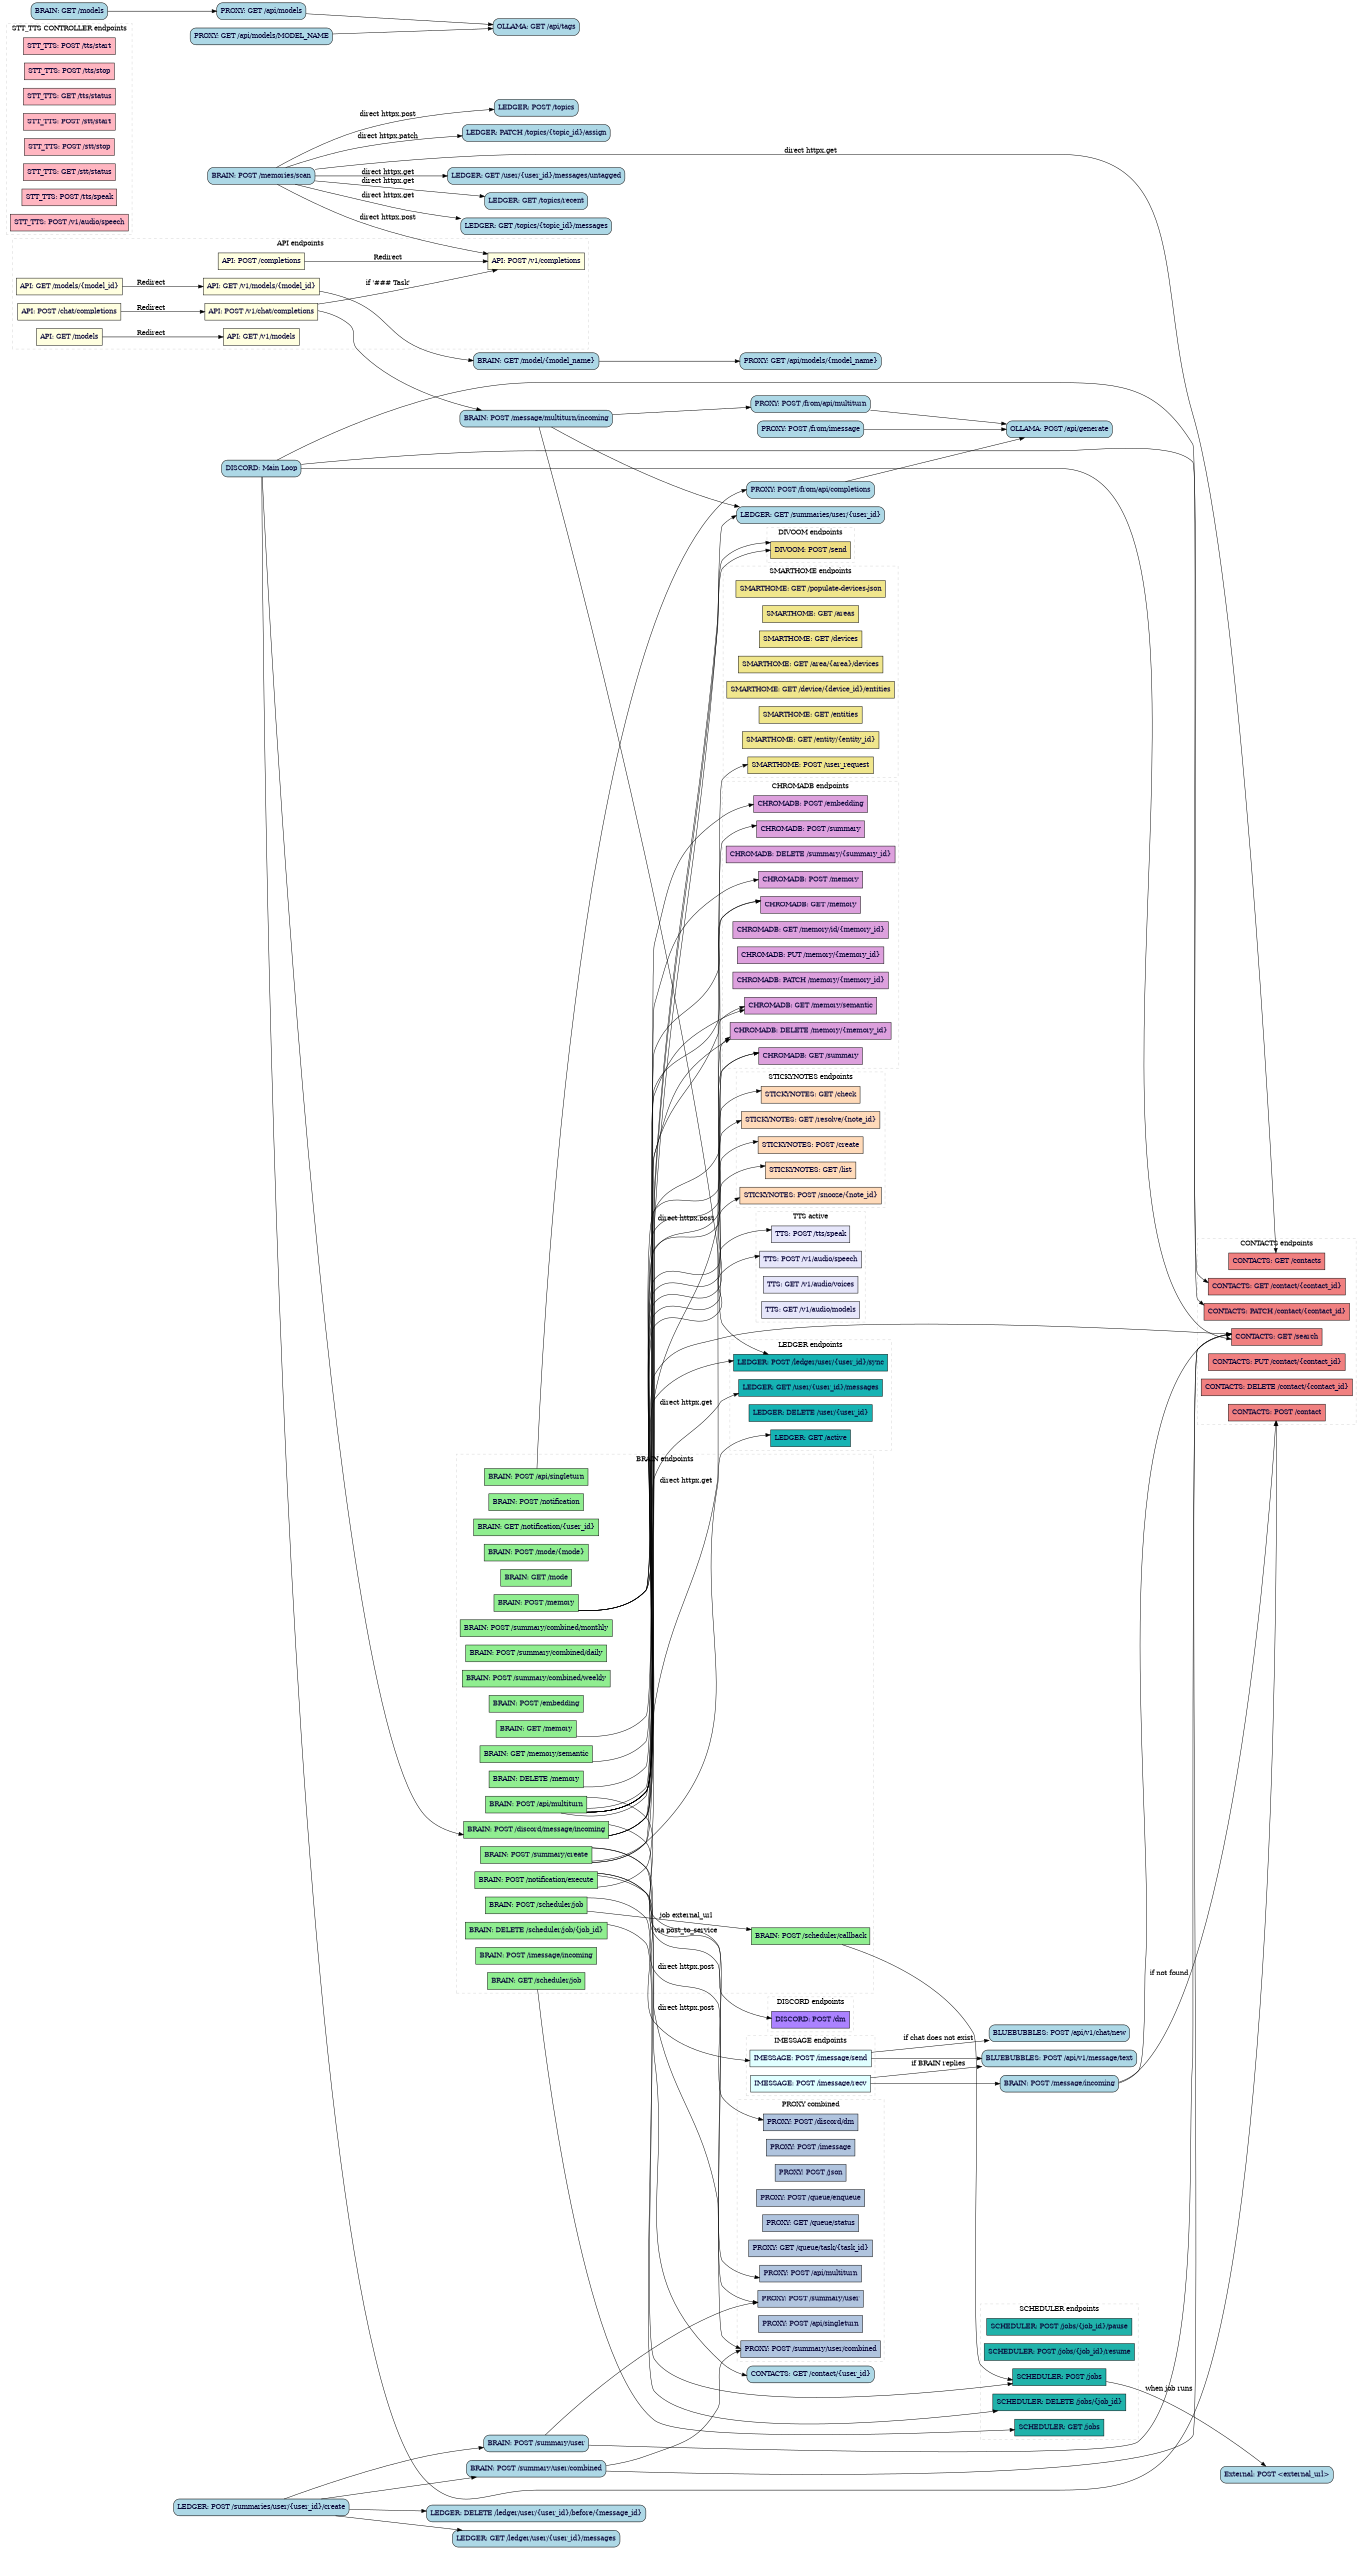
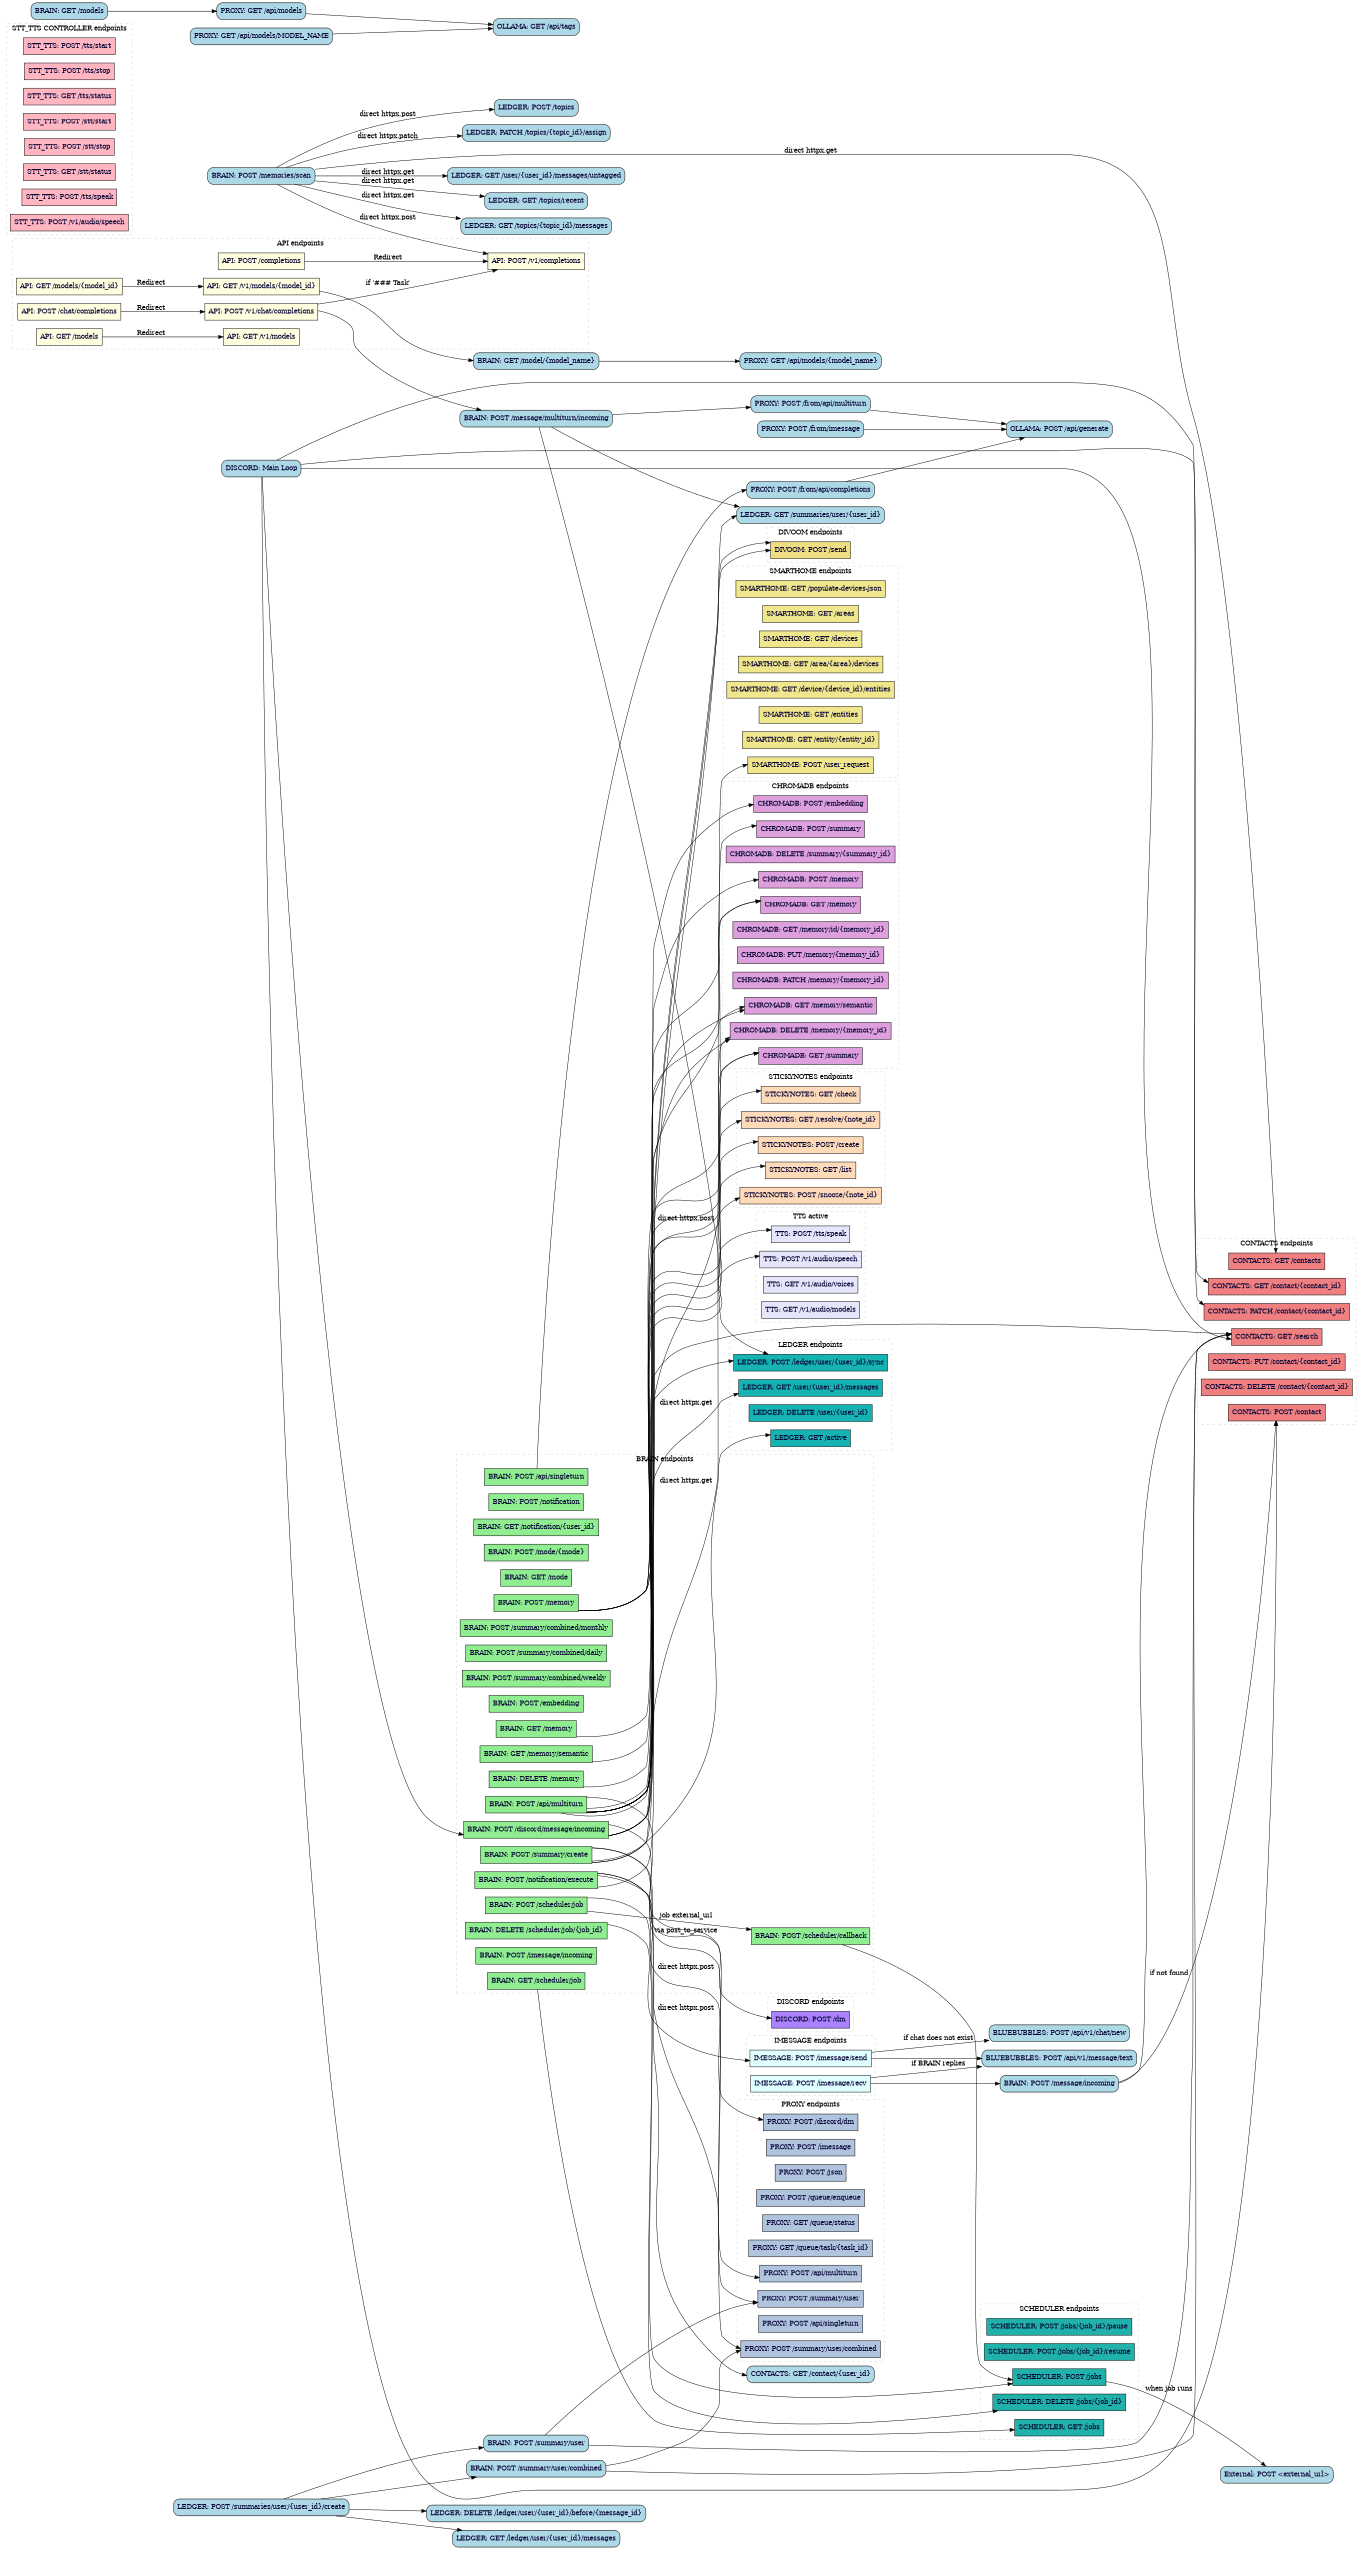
cluster "PROXY combined": label "PROXY combined" -> "PROXY endpoints"
